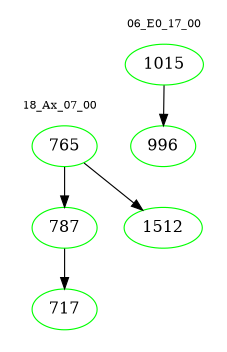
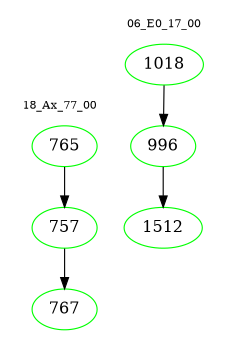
node "1015": label "1015" -> "1018"
cluster "18_Ax_07_00": label "18_Ax_07_00" -> "18_Ax_77_00"
edge "765" -> "1512": now "996" -> "1512"
node "787": label "787" -> "757"
node "717": label "717" -> "767"
